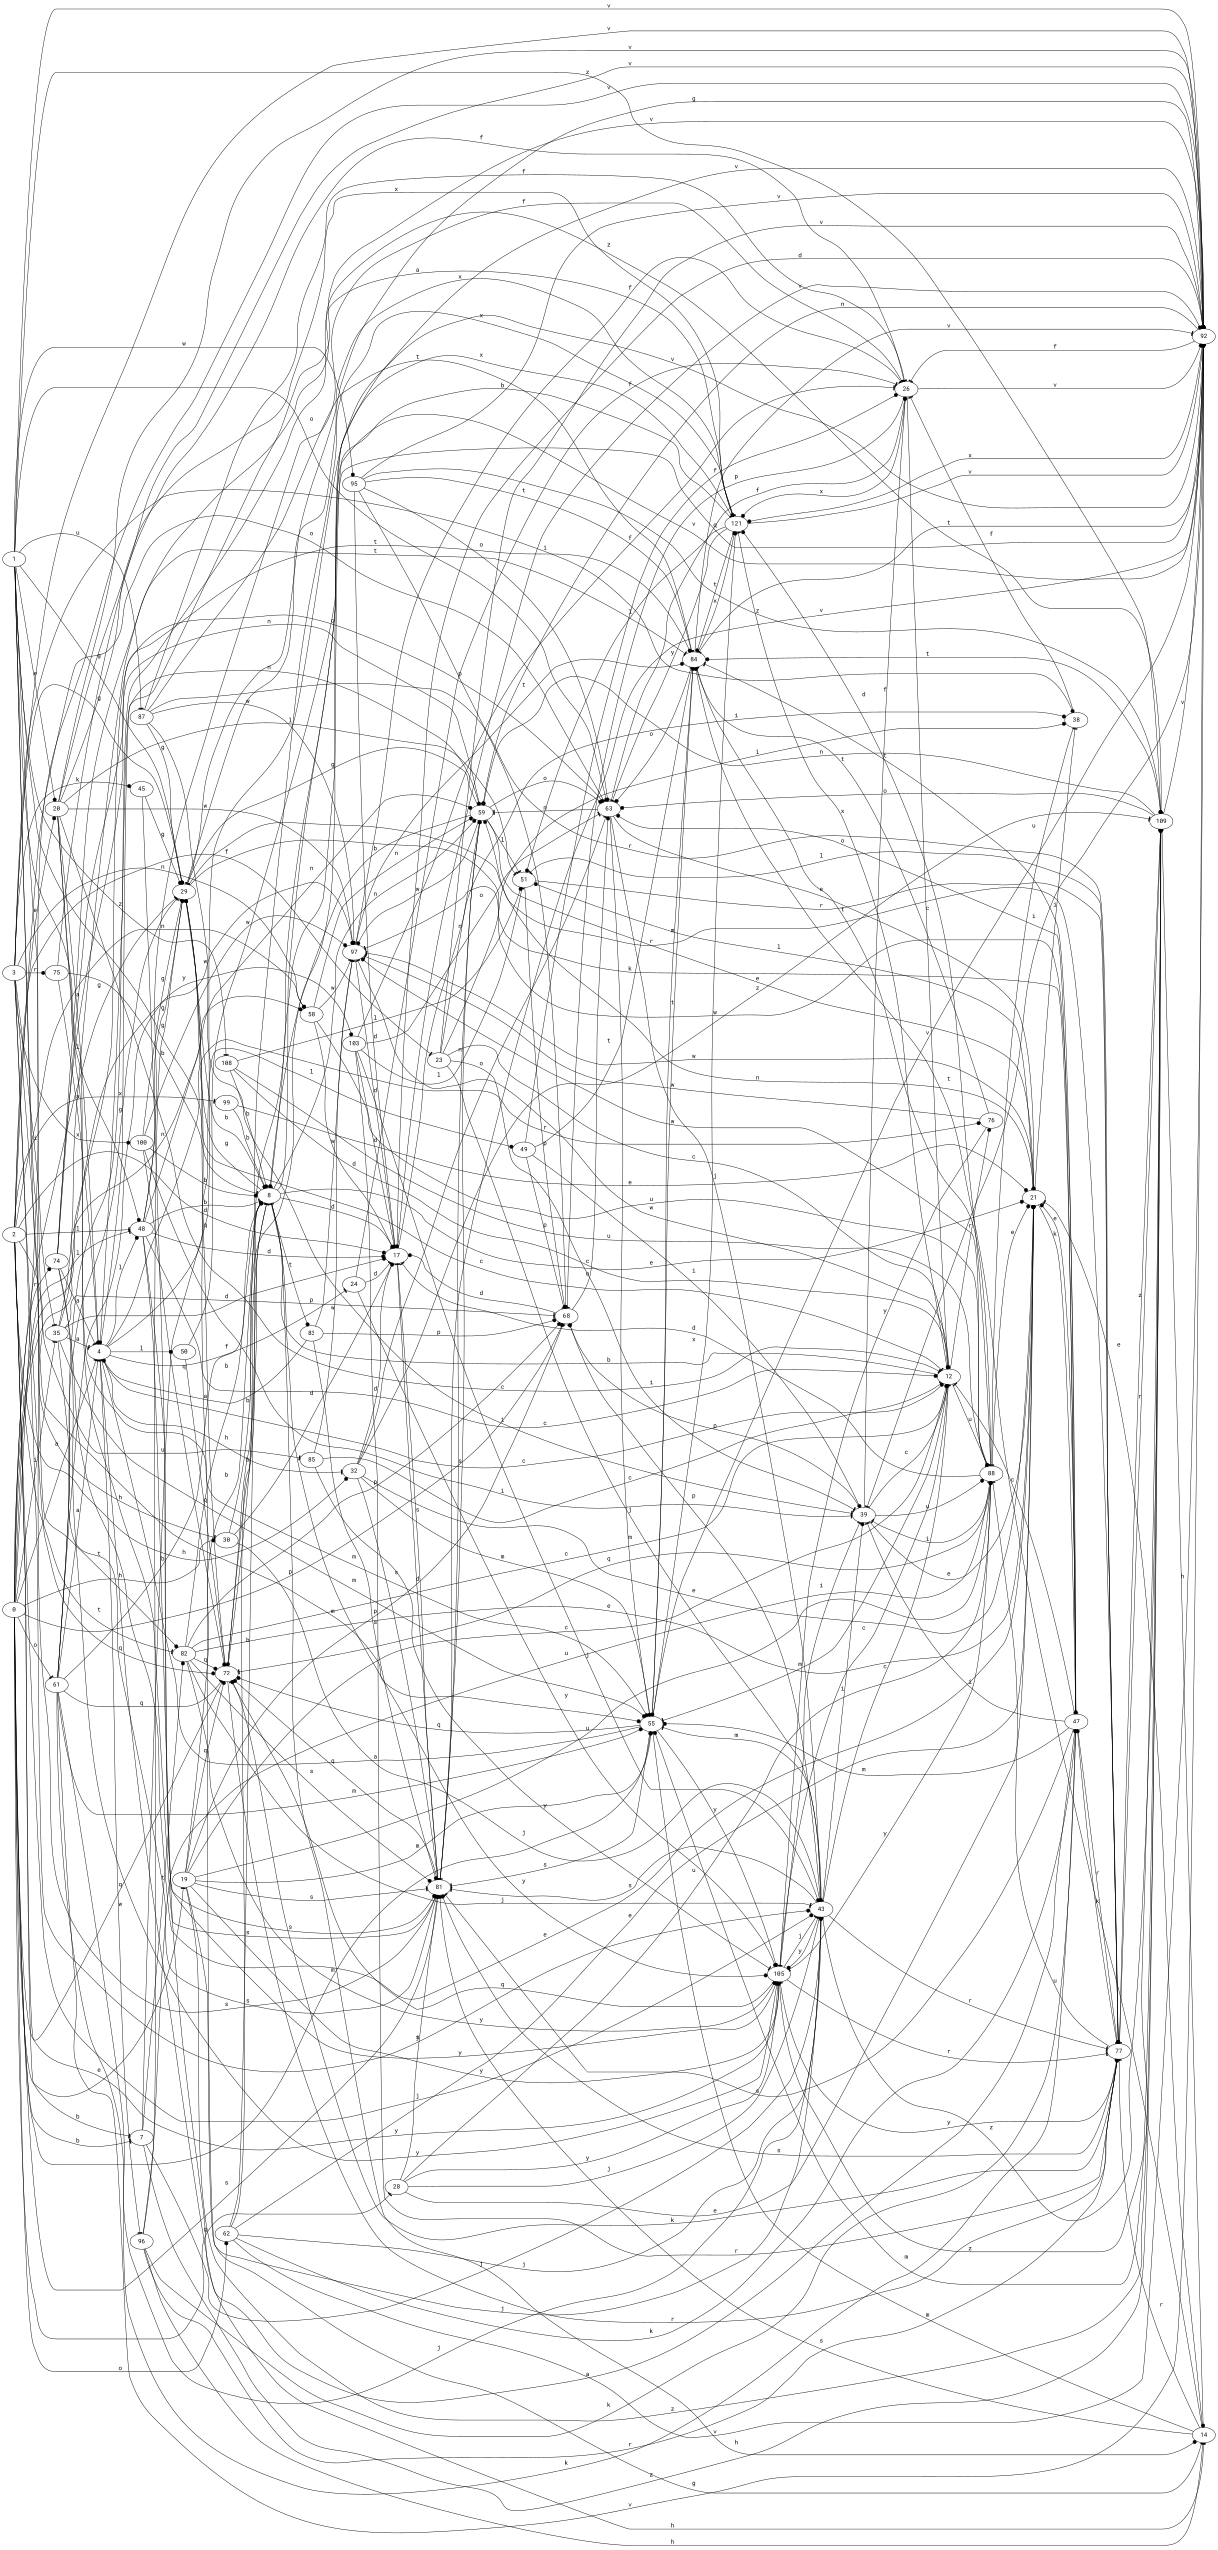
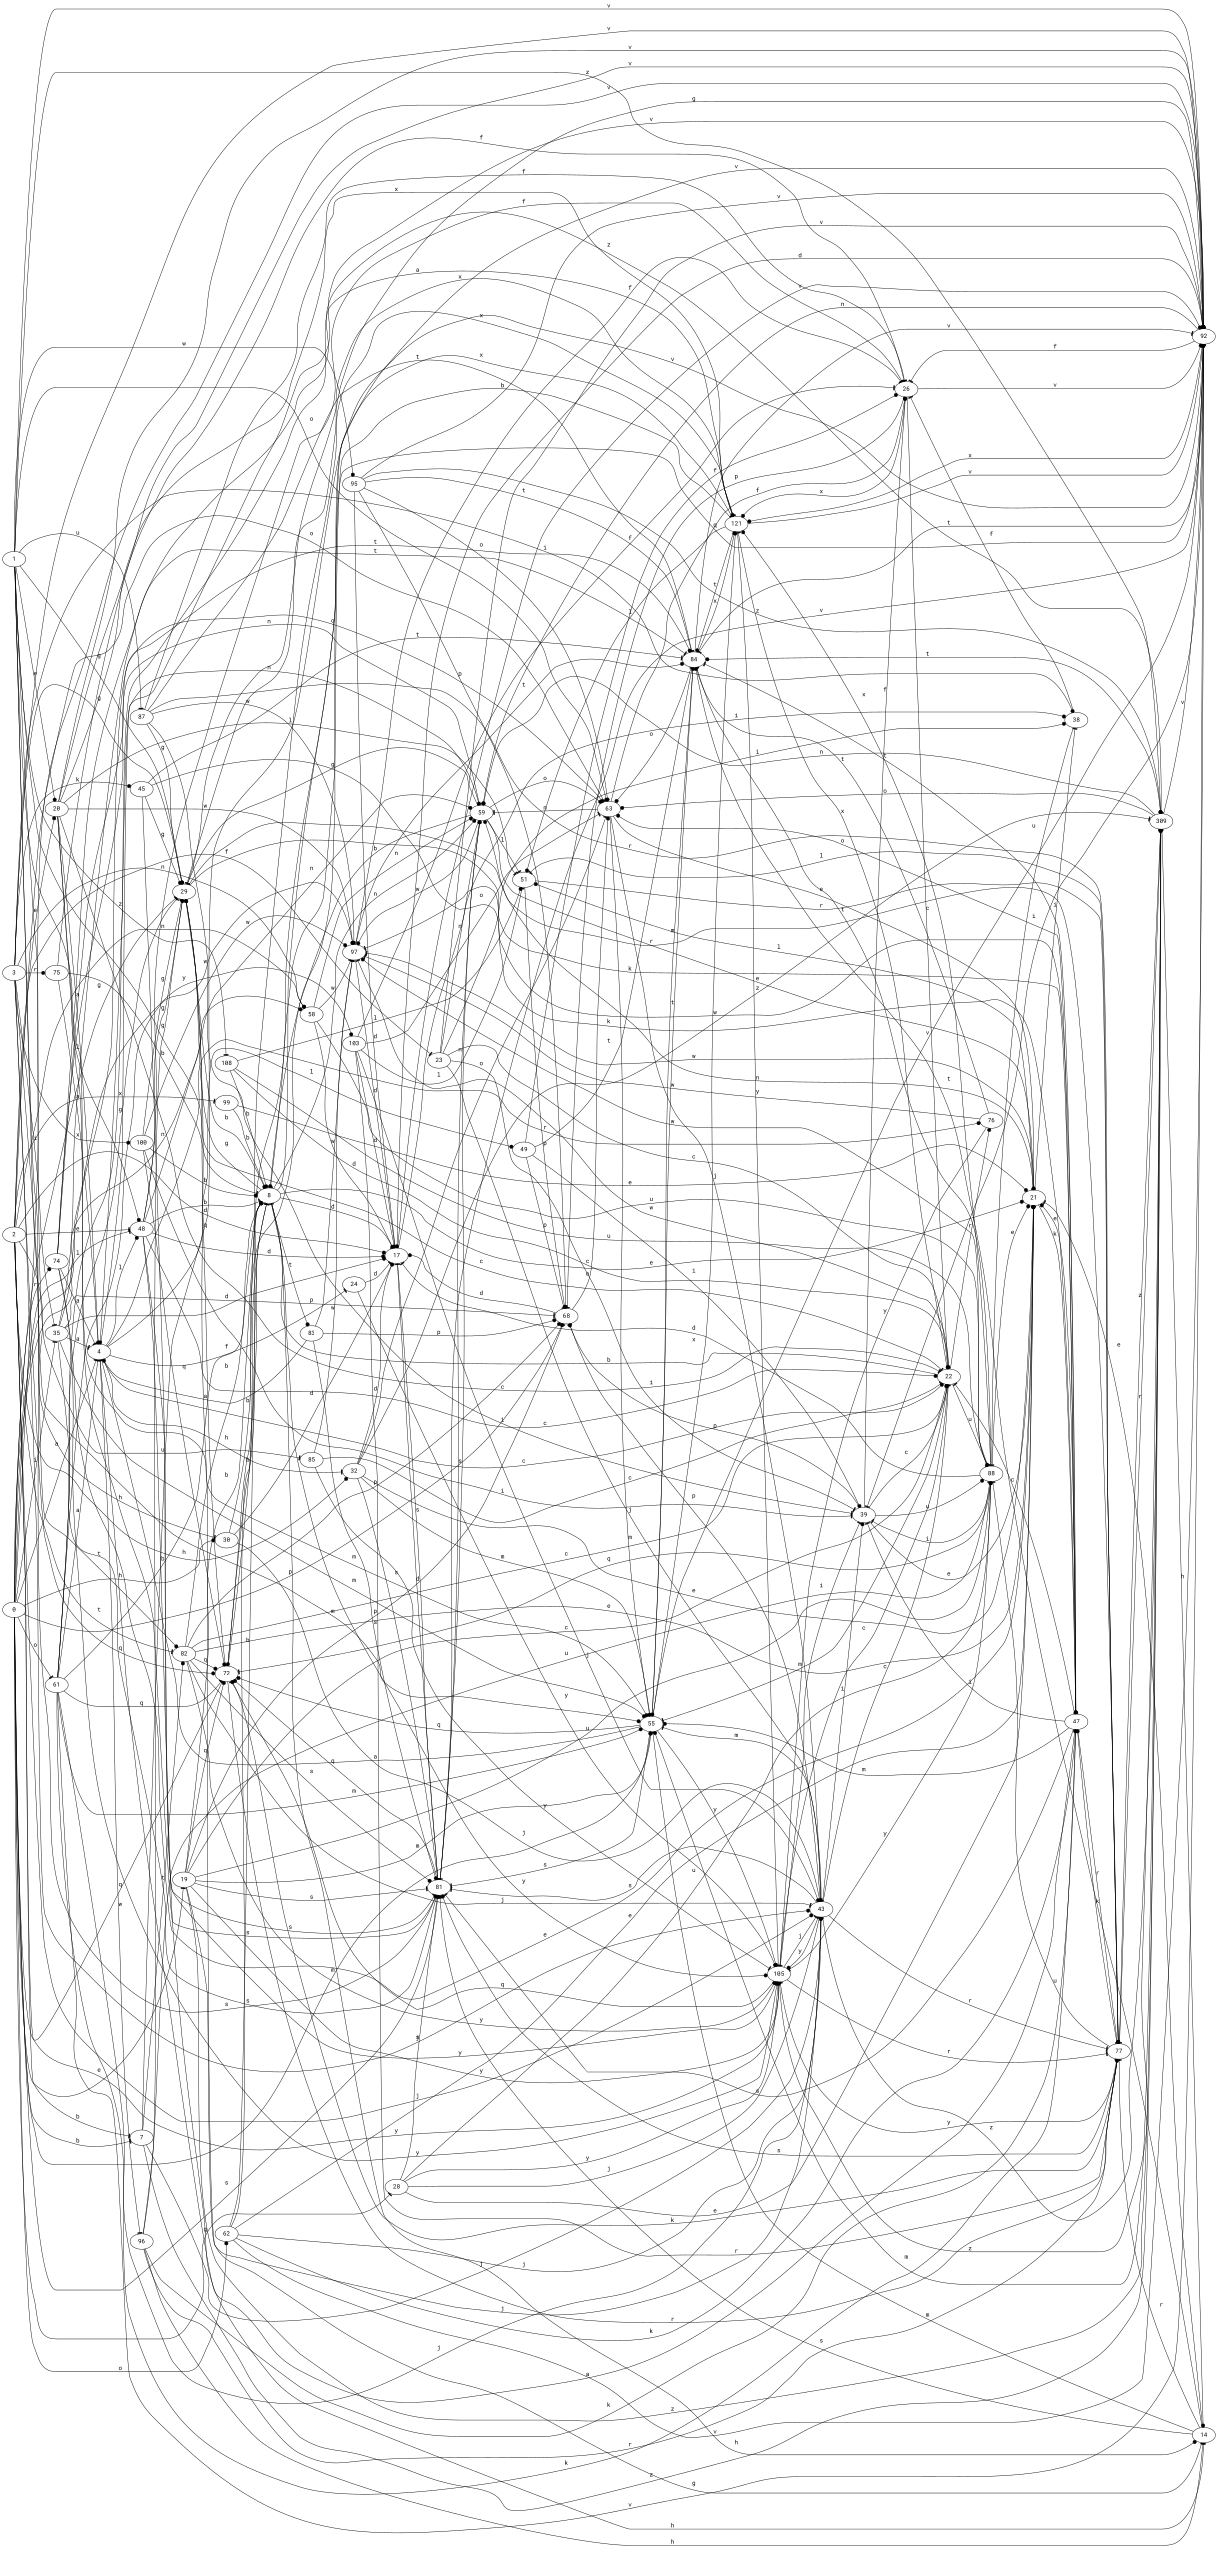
edge "45" -> "84": added, label "t"
edge "121" -> "63": now "121" -> "105"
edge "88" -> "121": label "d" -> "x"
edge "24" -> "26": removed, label "f"
node "109": label "109" -> "309"
edge "45" -> "47": added, label "k"
edge "2" -> "48": label "l" -> "e"
node "50": removed
node "12": label "12" -> "22"
edge "48" -> "81": arrowhead dot -> tee
